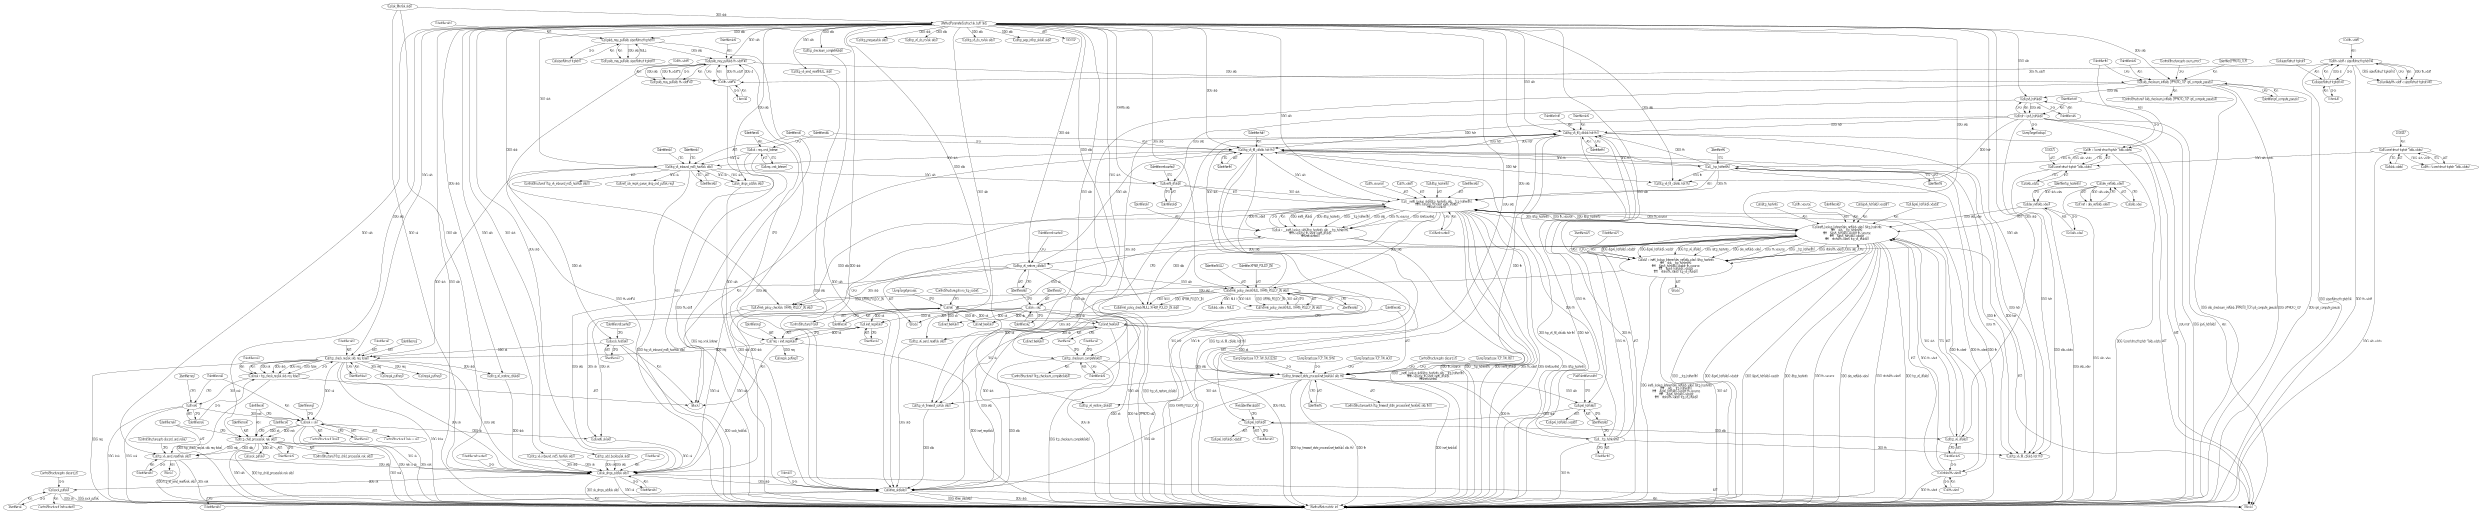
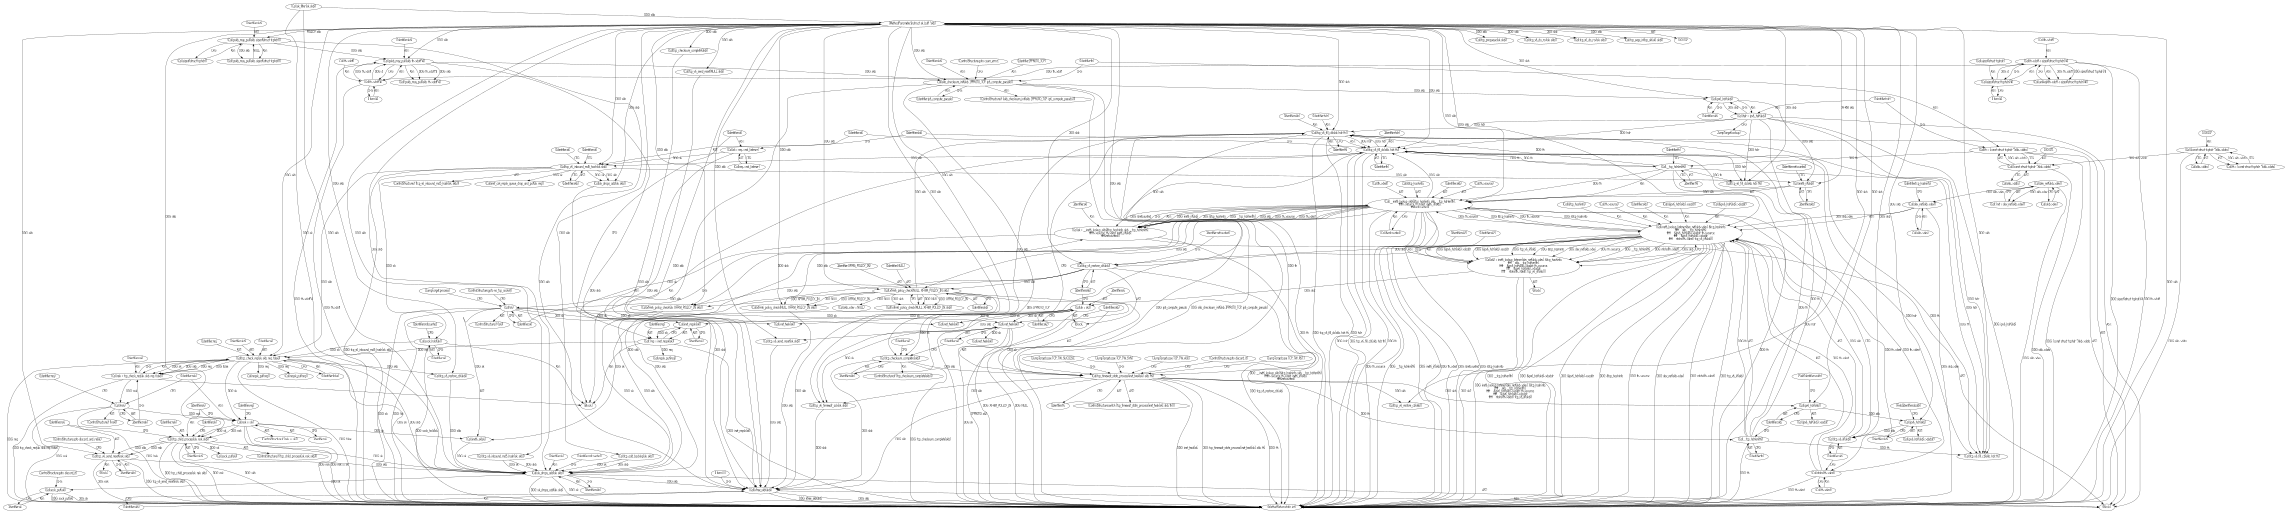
edge "(MethodParameterIn,struct sk_buff *skb)" -> "(Call,pskb_may_pull(skb, sizeof(struct tcphdr)))": label "DDG: skb" -> "POLICY: skb"
edge "(Call,!pskb_may_pull(skb, th->doff*4))" -> "(Call,pskb_may_pull(skb, th->doff*4))": removed, label "CFG:"
edge "(Call,nsk == sk)" -> "(ControlStructure,if (!nsk))": now "(Call,!nsk)" -> "(ControlStructure,if (!nsk))"
edge "(Call,sk = req->rsk_listener)" -> "(MethodReturn,static int)": removed, label "DDG: req->rsk_listener"
node "(ControlStructure,if (refcounted))": removed
